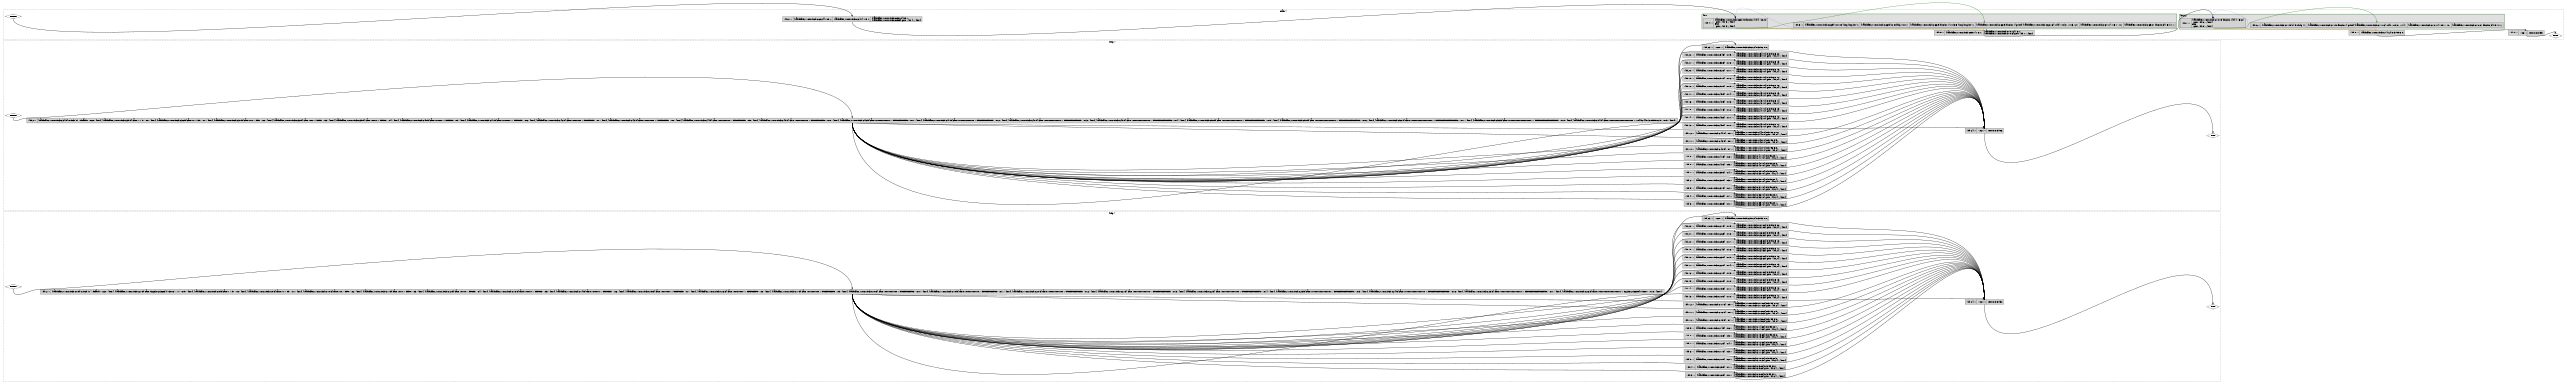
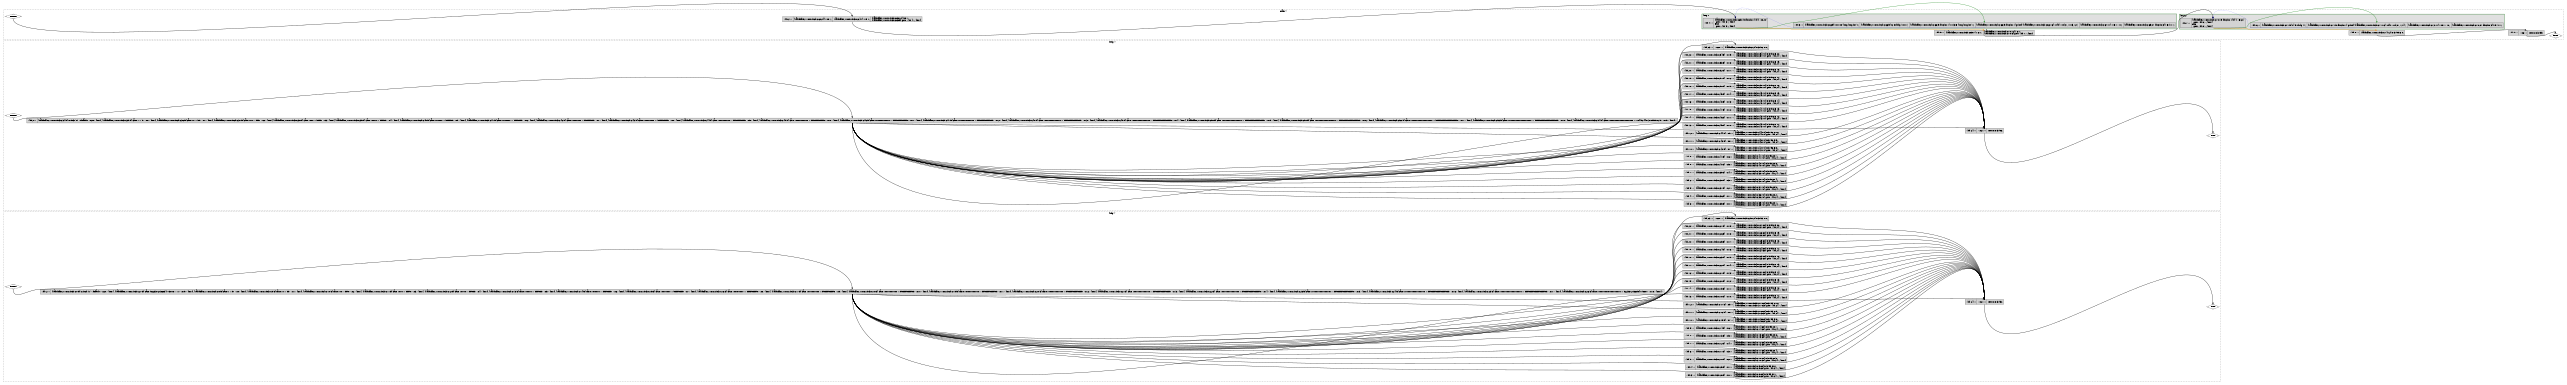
cluster "llu 1": label "llu 1" -> "loop 1"
